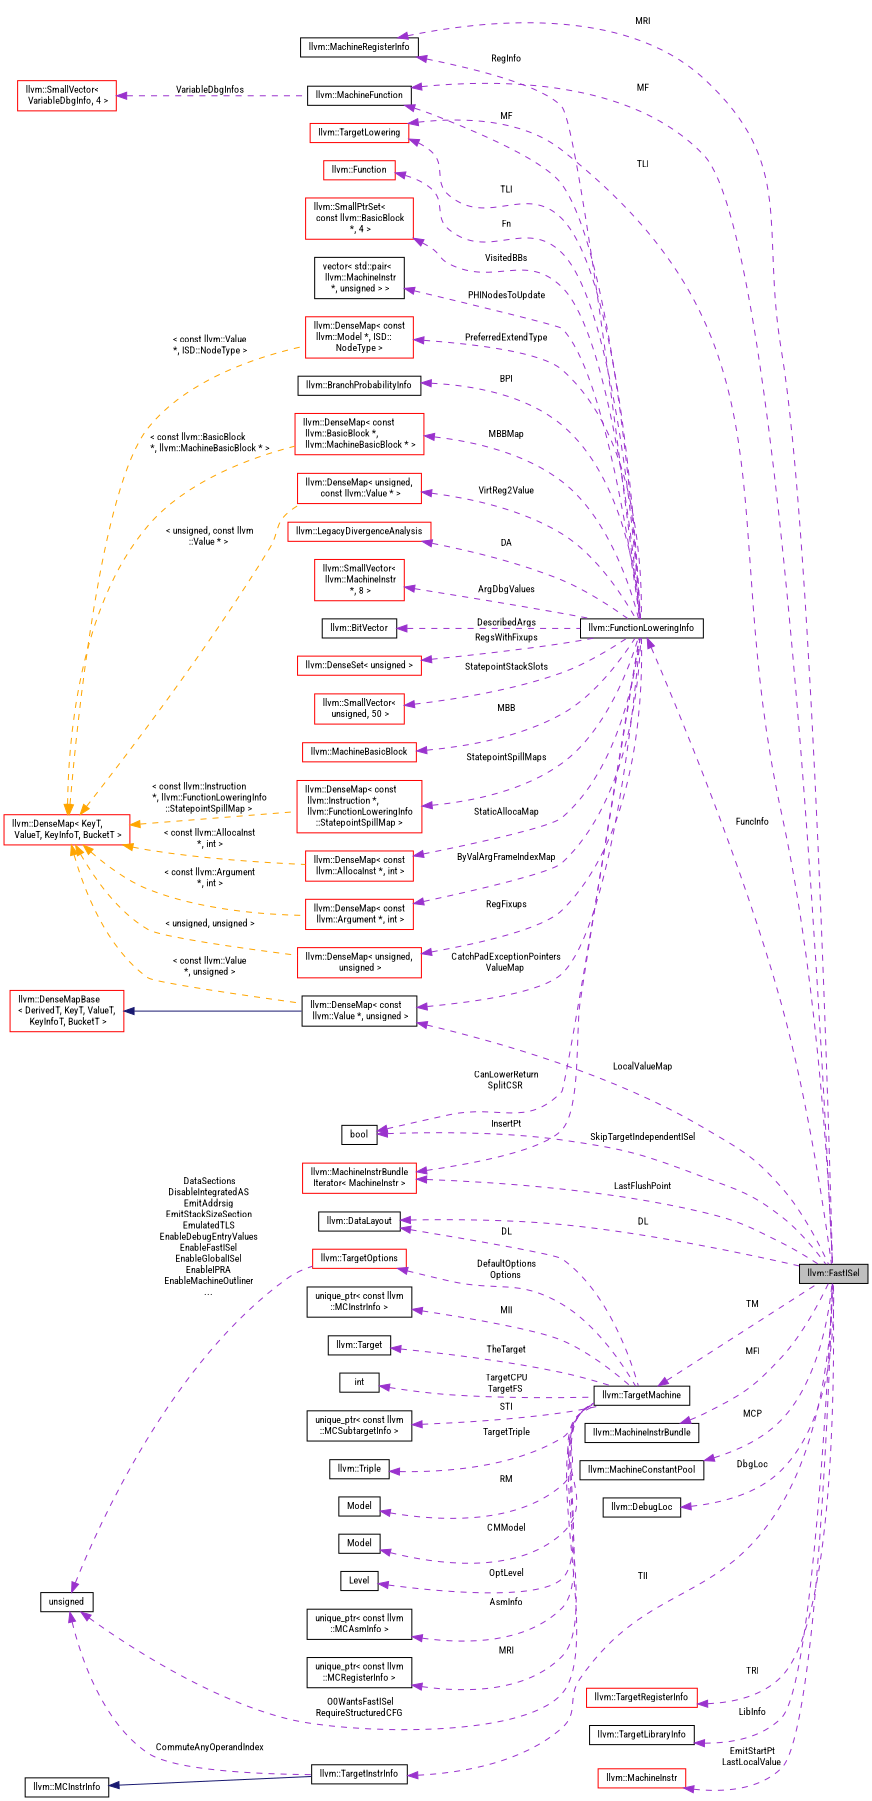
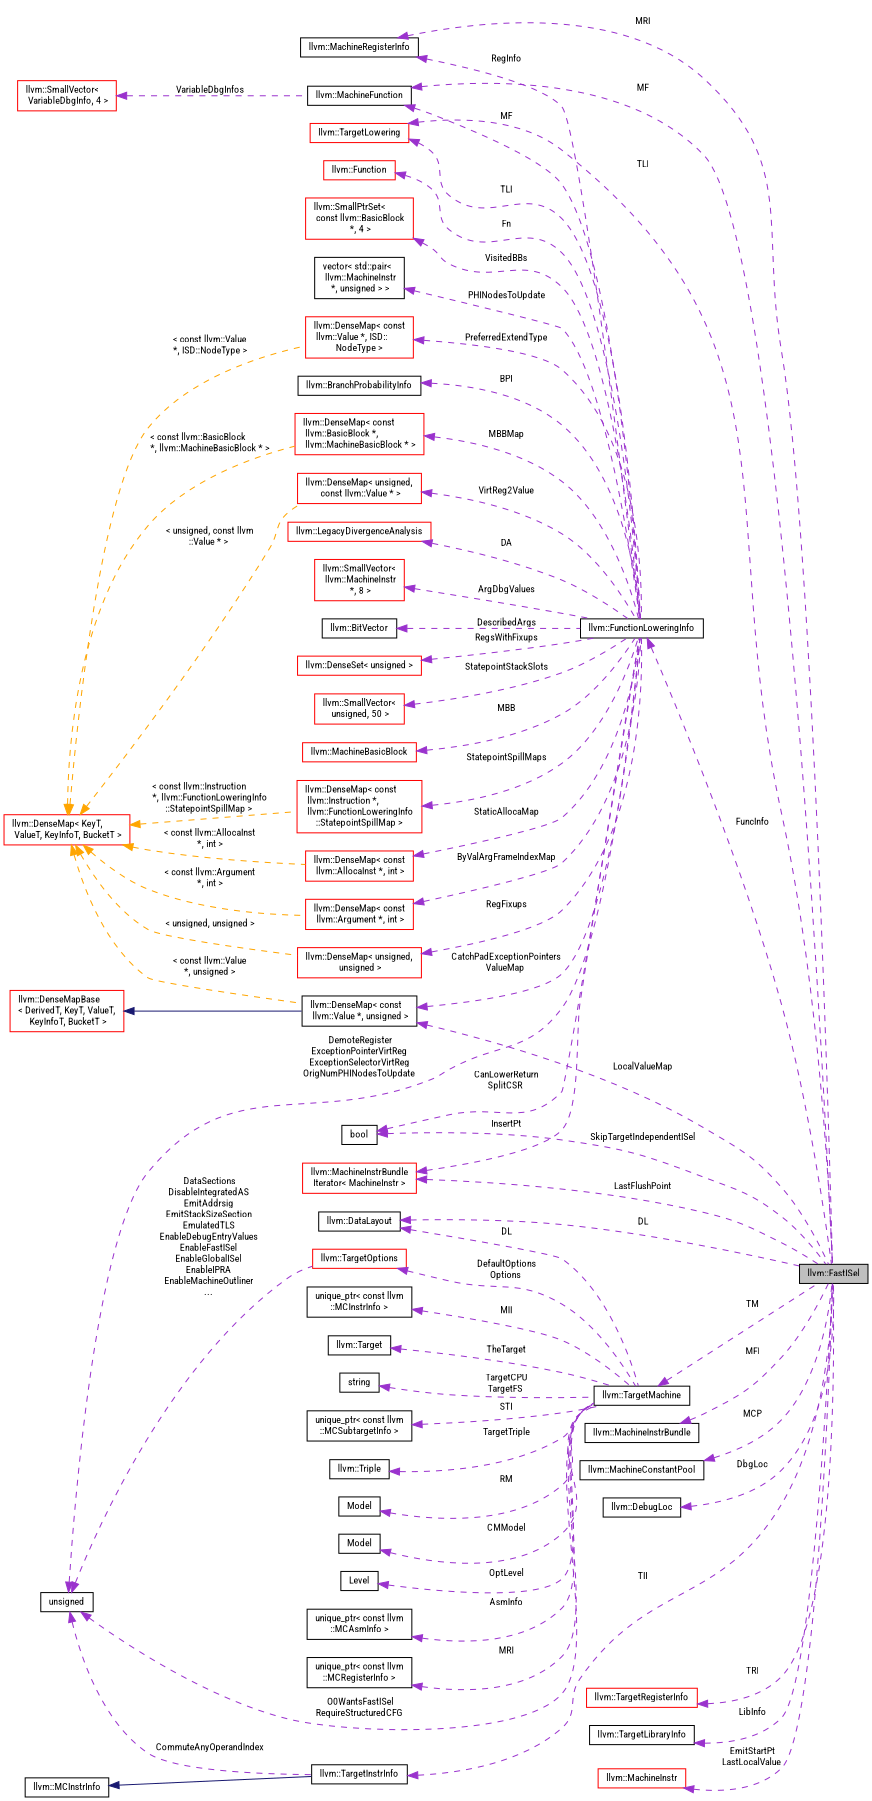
node "llvm::DenseMap< const llvm::Model *, ISD:: NodeType >": label "llvm::DenseMap< const llvm::Model *, ISD:: NodeType >" -> "llvm::DenseMap< const llvm::Value *, ISD:: NodeType >"
edge "llvm::FunctionLoweringInfo" -> "unsigned": added, label "DemoteRegister ExceptionPointerVirtReg ExceptionSelectorVirtReg OrigNumPHINodesToUpdate"
node "int": label "int" -> "string"
